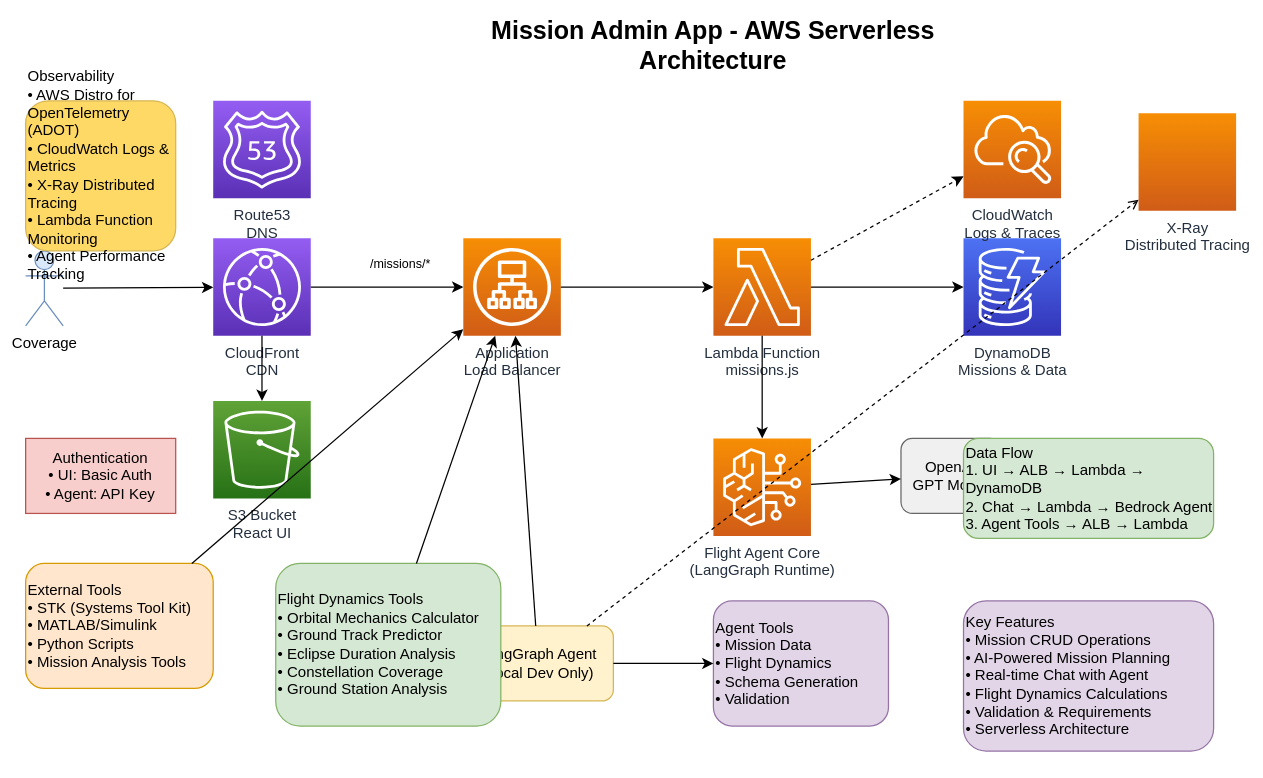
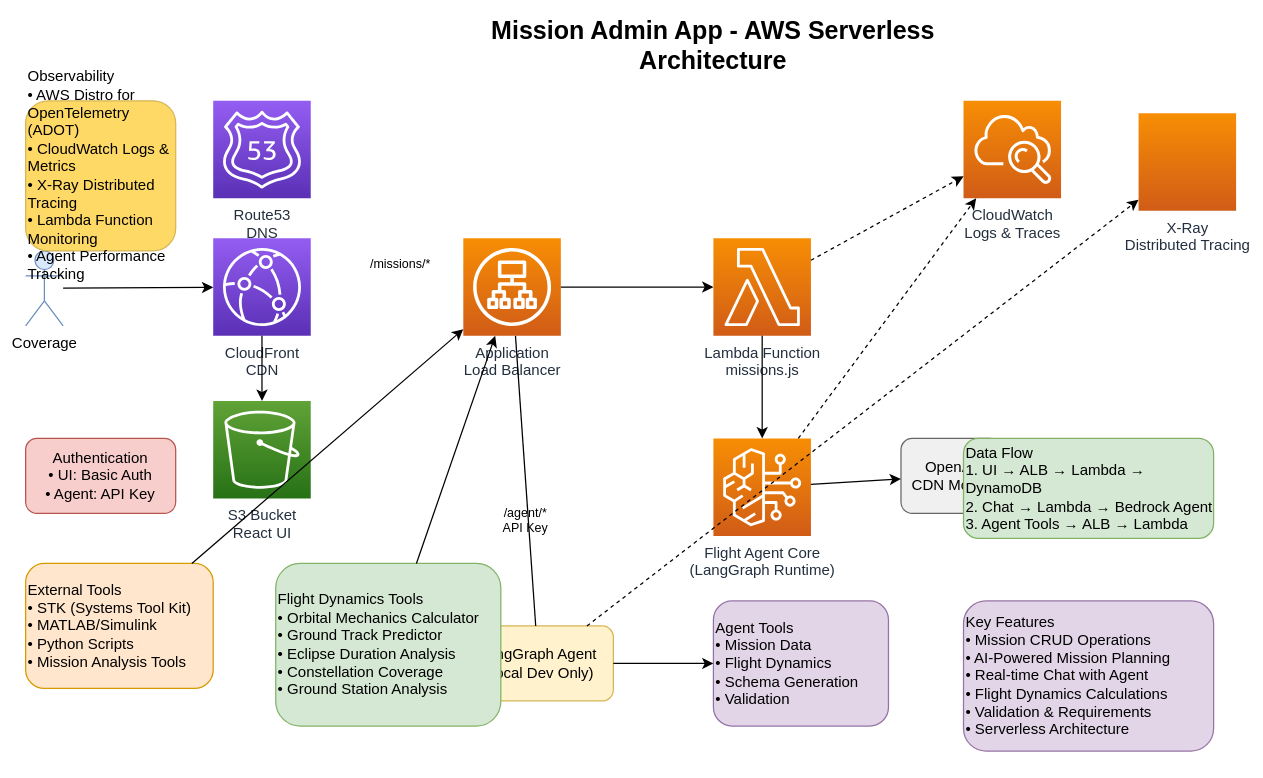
edge "LangGraph Agent (Local Dev Only)" -> "X-Ray Distributed Tracing": arrowhead open -> classic
edge "CloudFront CDN" -> "Application Load Balancer": removed
edge "Lambda Function missions.js" -> "DynamoDB Missions & Data": removed
node "DynamoDB Missions & Data": removed
edge "Flight Agent Core (LangGraph Runtime)" -> "CloudWatch Logs & Traces": added
edge "LangGraph Agent (Local Dev Only)" -> "Application Load Balancer": arrowhead classic -> none
node "Authentication • UI: Basic Auth • Agent: API Key": shape rectangle -> rounded rectangle
node "OpenAI GPT Model": label "OpenAI GPT Model" -> "OpenAI CDN Model"
node "/agent/* API Key": added
